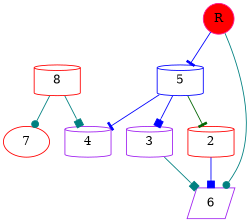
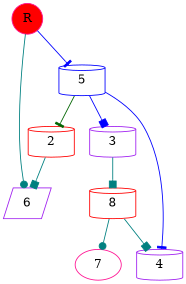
node "7": color red -> deeppink
edge "2" -> "6": color blue -> teal
edge "3" -> "6": now "3" -> "8"
